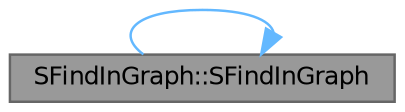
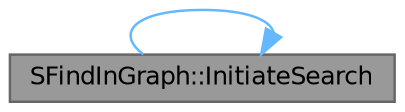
node "SFindInGraph::SFindInGraph": label "SFindInGraph::SFindInGraph" -> "SFindInGraph::InitiateSearch"
